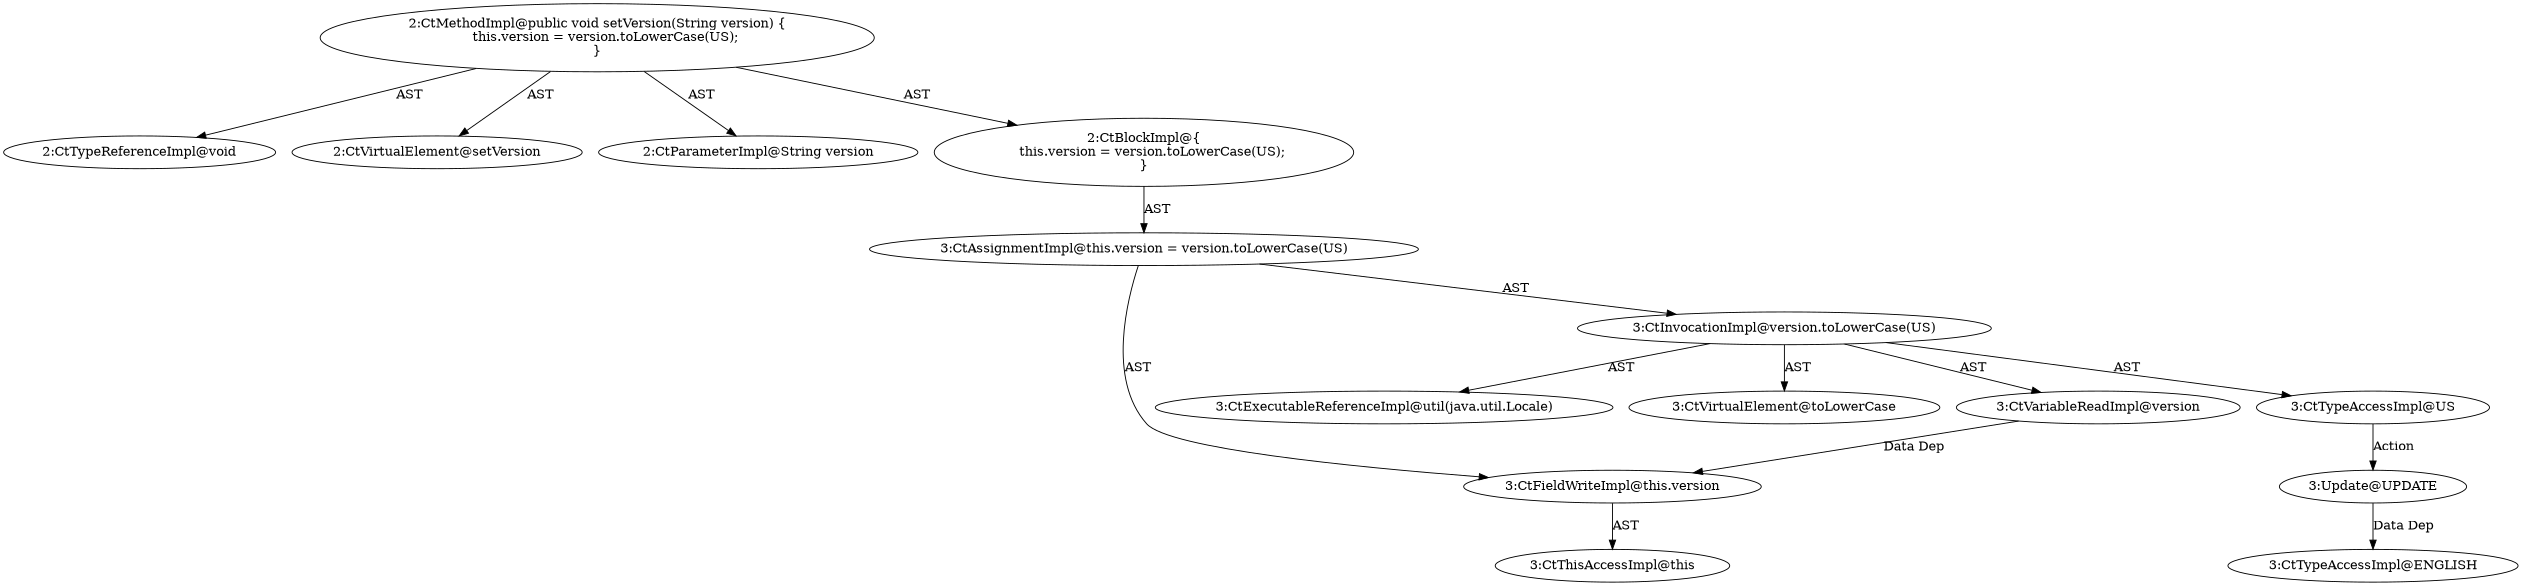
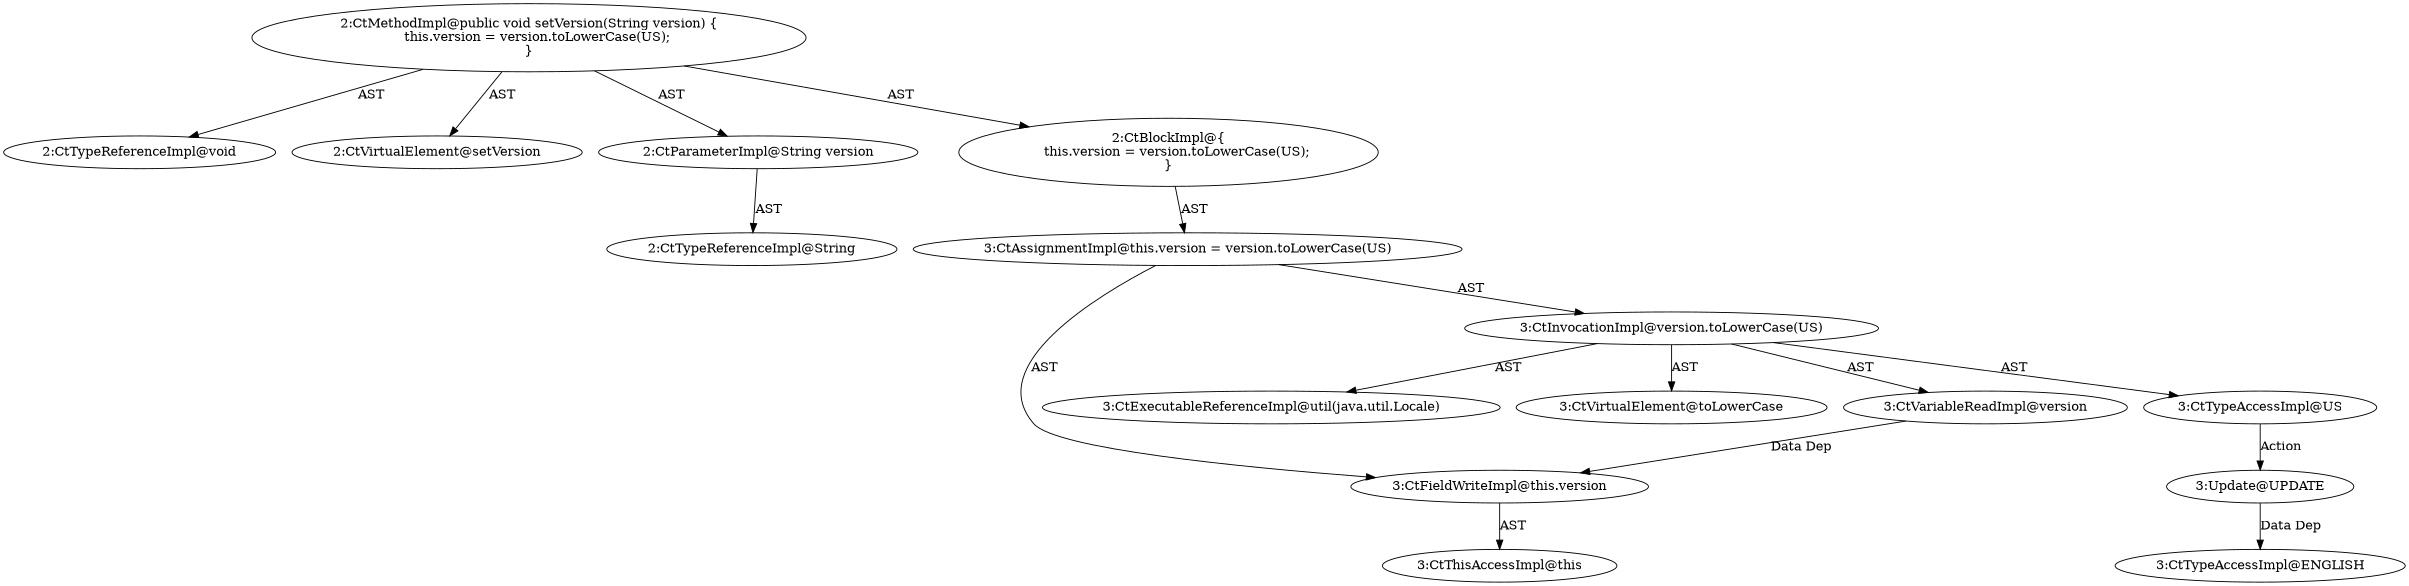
node "2:CtTypeReferenceImpl@String": added
